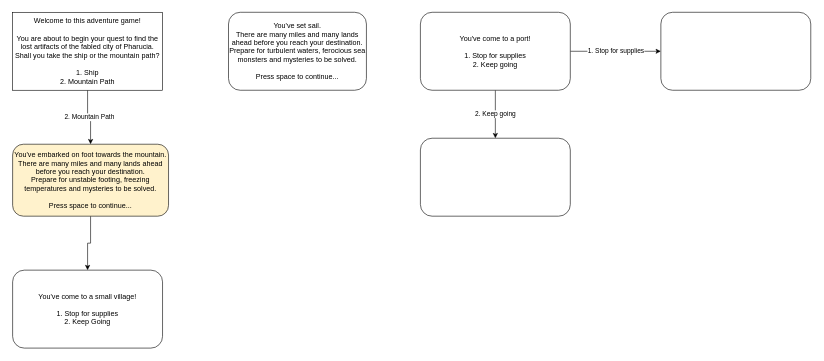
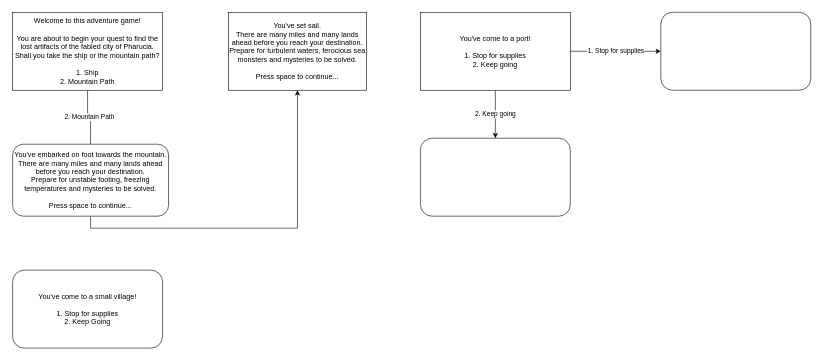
node "You've set sail. There are many miles and many lands ahead before you reach your destination. Prepare for turbulent waters, ferocious sea monsters and mysteries to be solved. Press space to continue...": shape rounded rectangle -> rectangle
node "You've come to a port! 1. Stop for supplies 2. Keep going": shape rounded rectangle -> rectangle
edge "Welcome to this adventure game! You are about to begin your quest to find the lost artifacts of the fabled city of Pharucia. Shall you take the ship or the mountain path? 1. Ship 2. Mountain Path" -> "You've embarked on foot towards the mountain. There are many miles and many lands ahead before you reach your destination. Prepare for unstable footing, freezing temperatures and mysteries to be solved. Press space to continue...": arrowhead classic -> none
node "You've embarked on foot towards the mountain. There are many miles and many lands ahead before you reach your destination. Prepare for unstable footing, freezing temperatures and mysteries to be solved. Press space to continue...": fillcolor #fff2cc -> #ffffff
edge "You've embarked on foot towards the mountain. There are many miles and many lands ahead before you reach your destination. Prepare for unstable footing, freezing temperatures and mysteries to be solved. Press space to continue..." -> "You've come to a small village! 1. Stop for supplies 2. Keep Going": now "You've embarked on foot towards the mountain. There are many miles and many lands ahead before you reach your destination. Prepare for unstable footing, freezing temperatures and mysteries to be solved. Press space to continue..." -> "You've set sail. There are many miles and many lands ahead before you reach your destination. Prepare for turbulent waters, ferocious sea monsters and mysteries to be solved. Press space to continue..."
